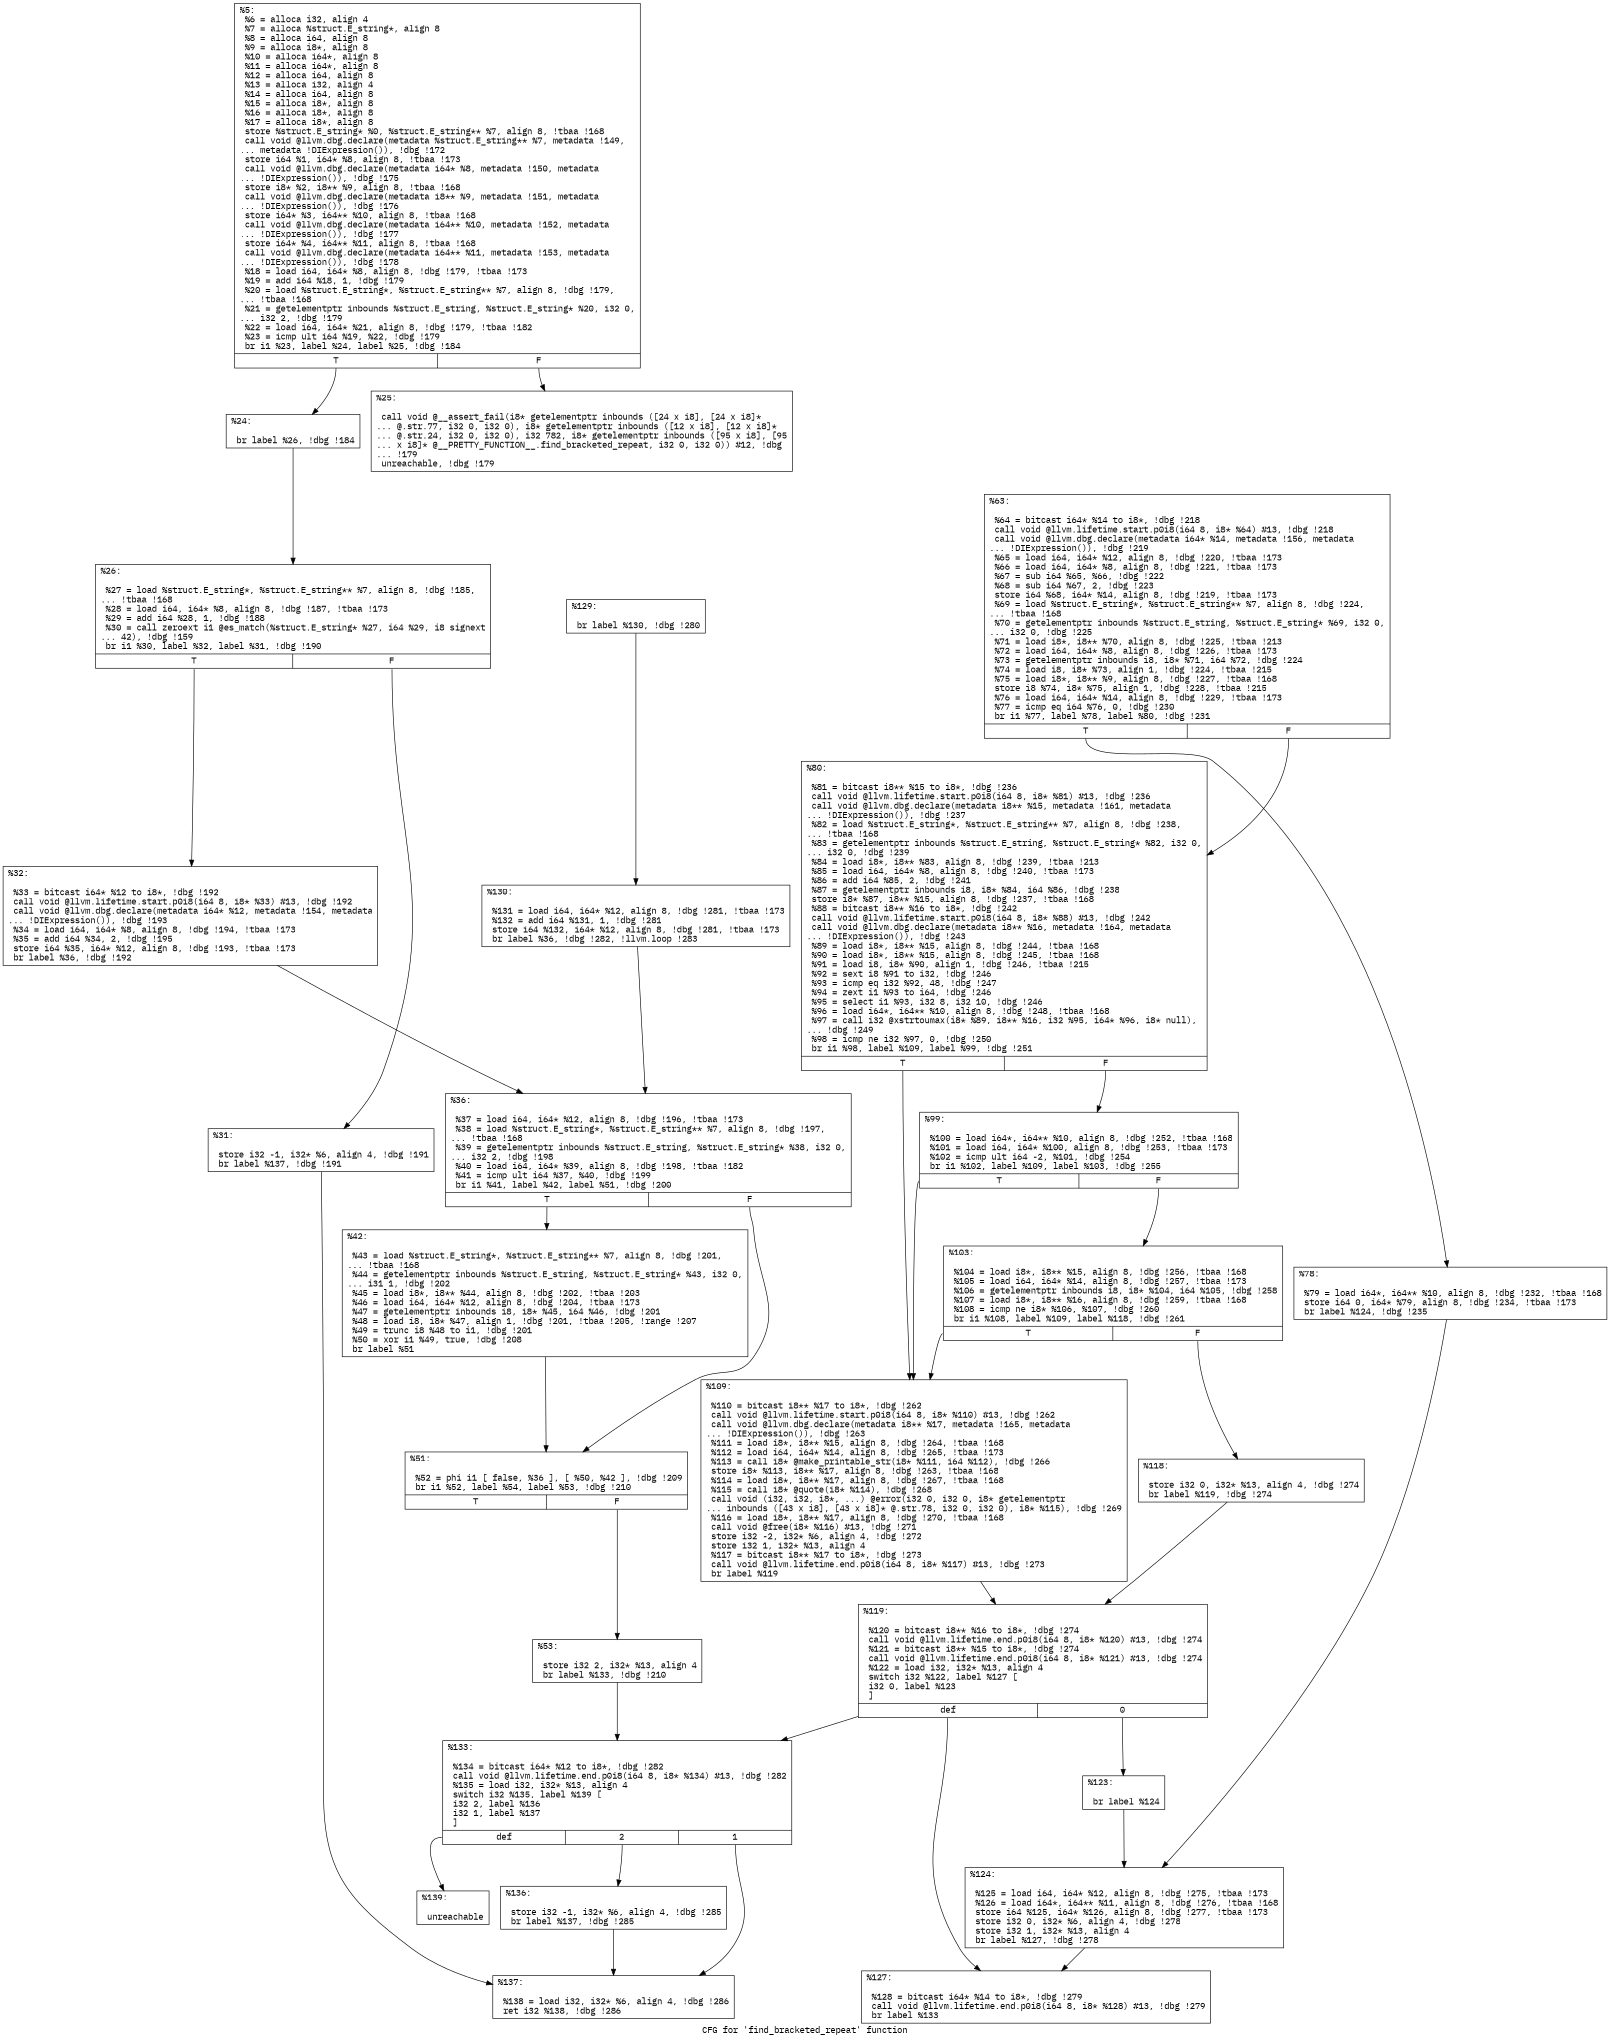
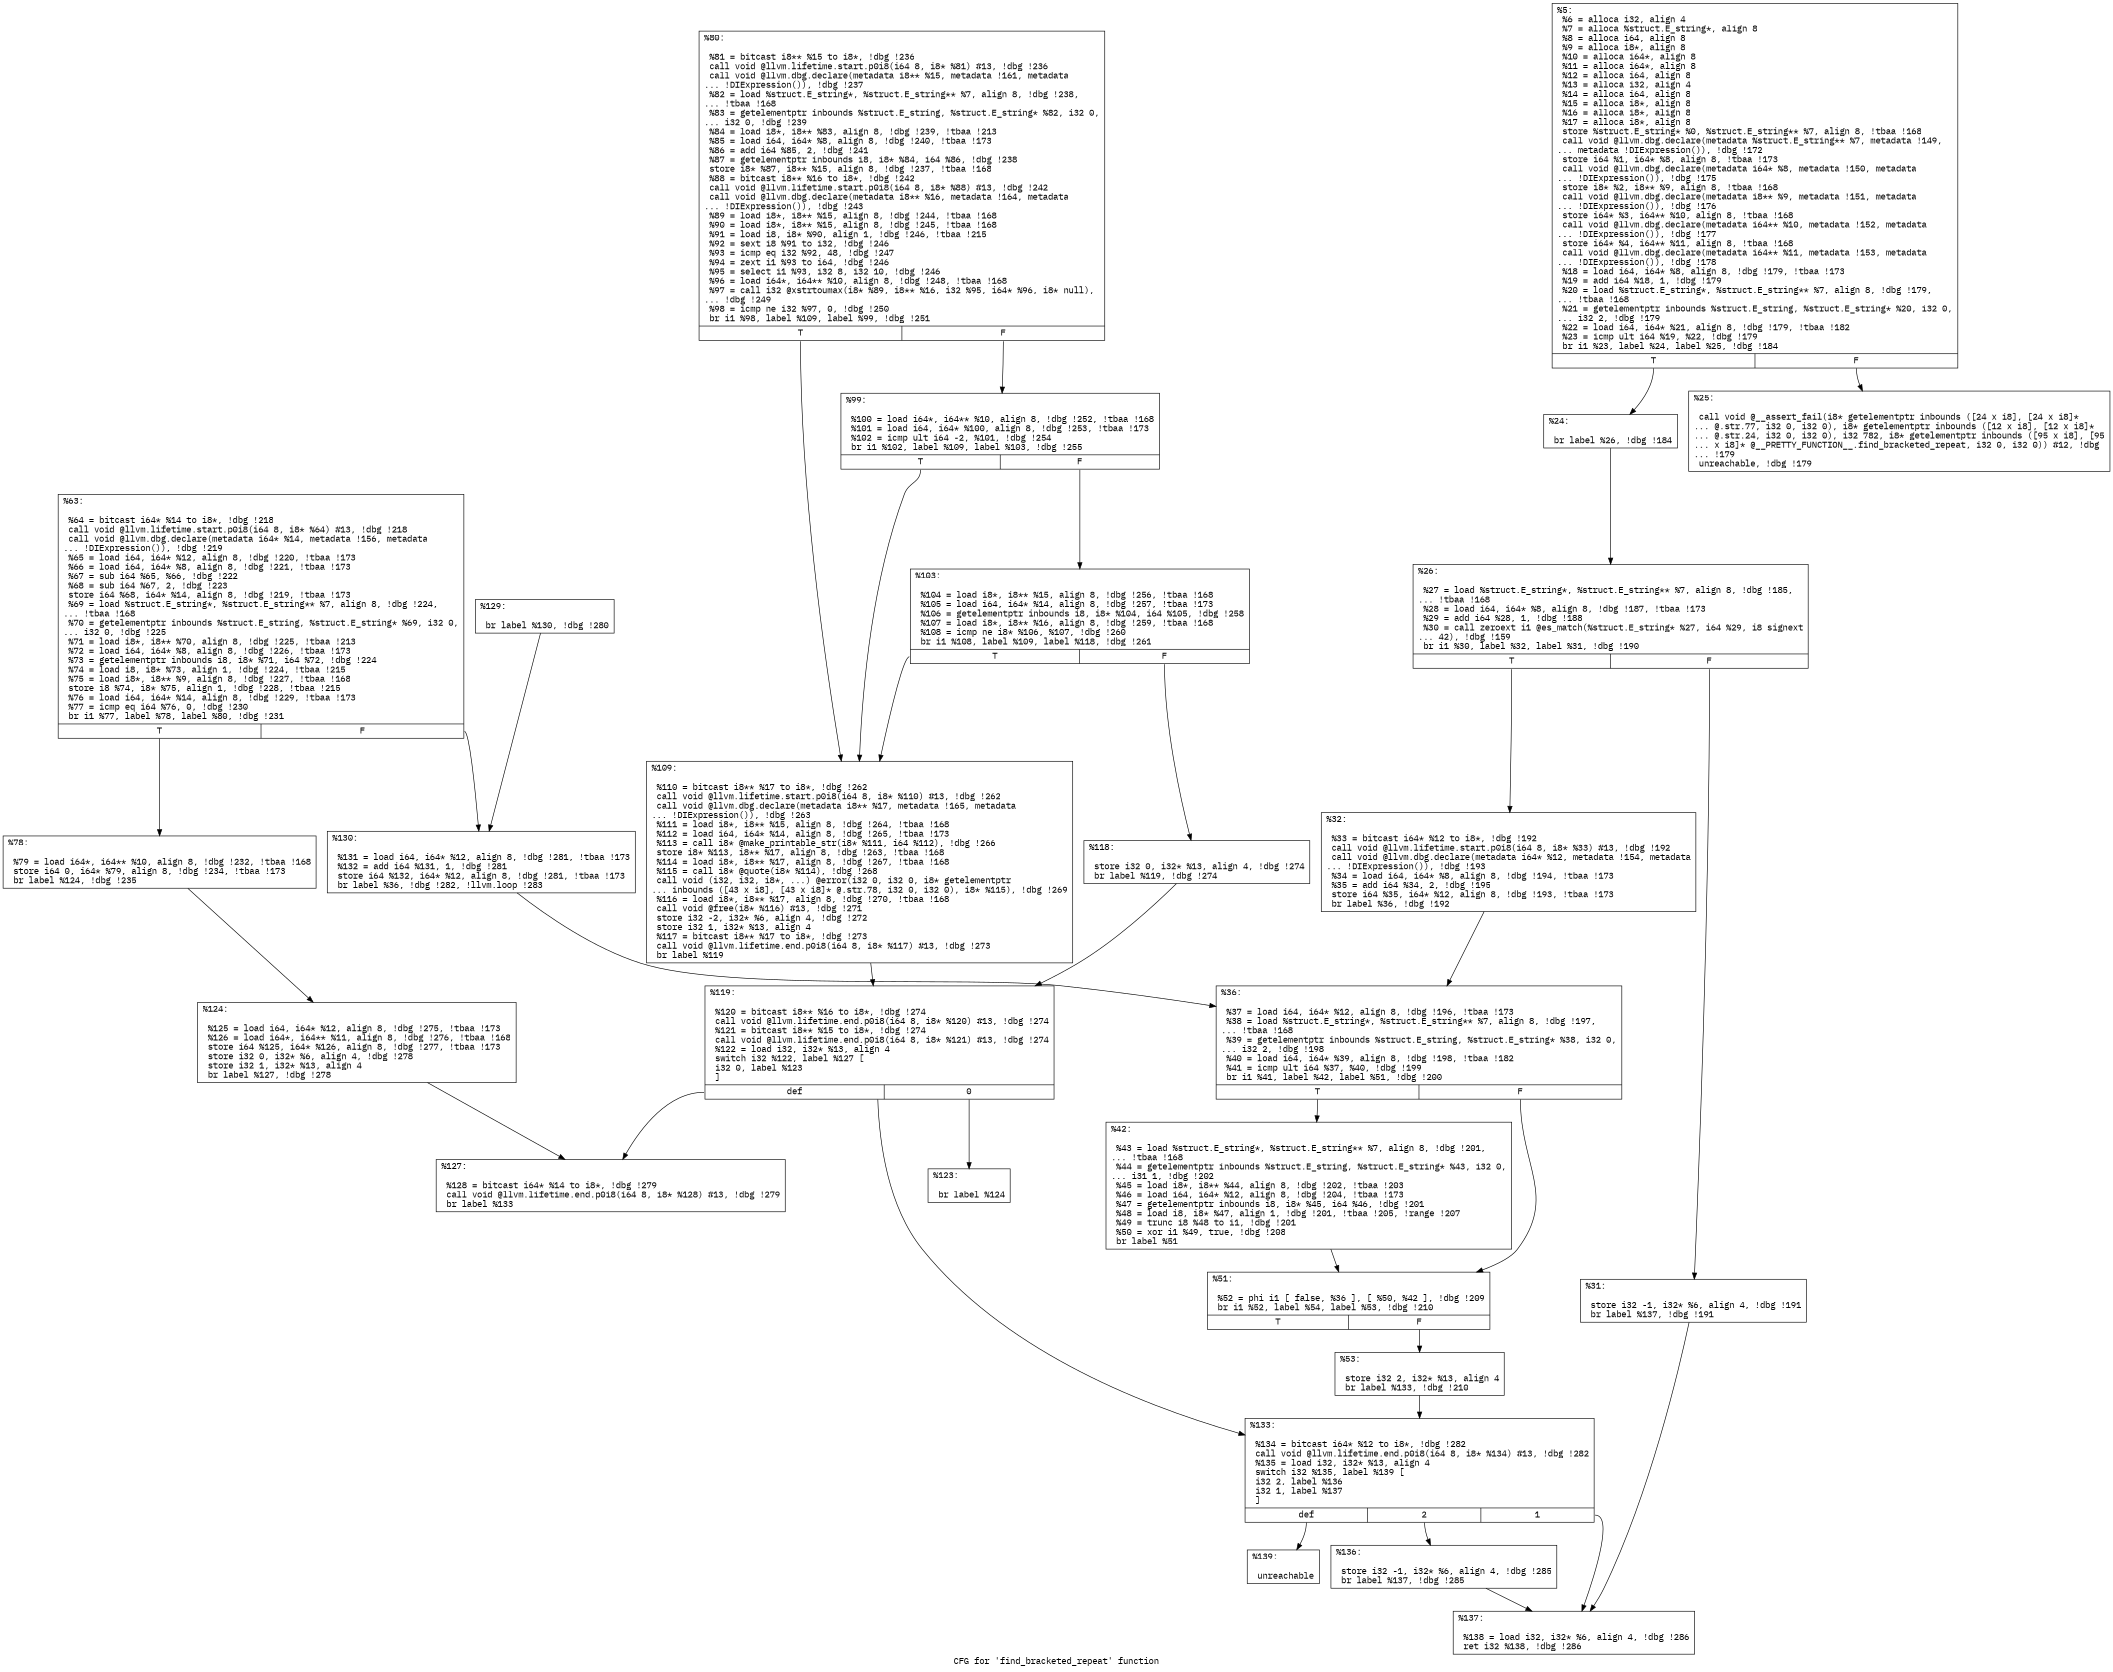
edge "%63:" -> "%80:": now "%63:" -> "%130:"
edge "%123:" -> "%124:": removed
